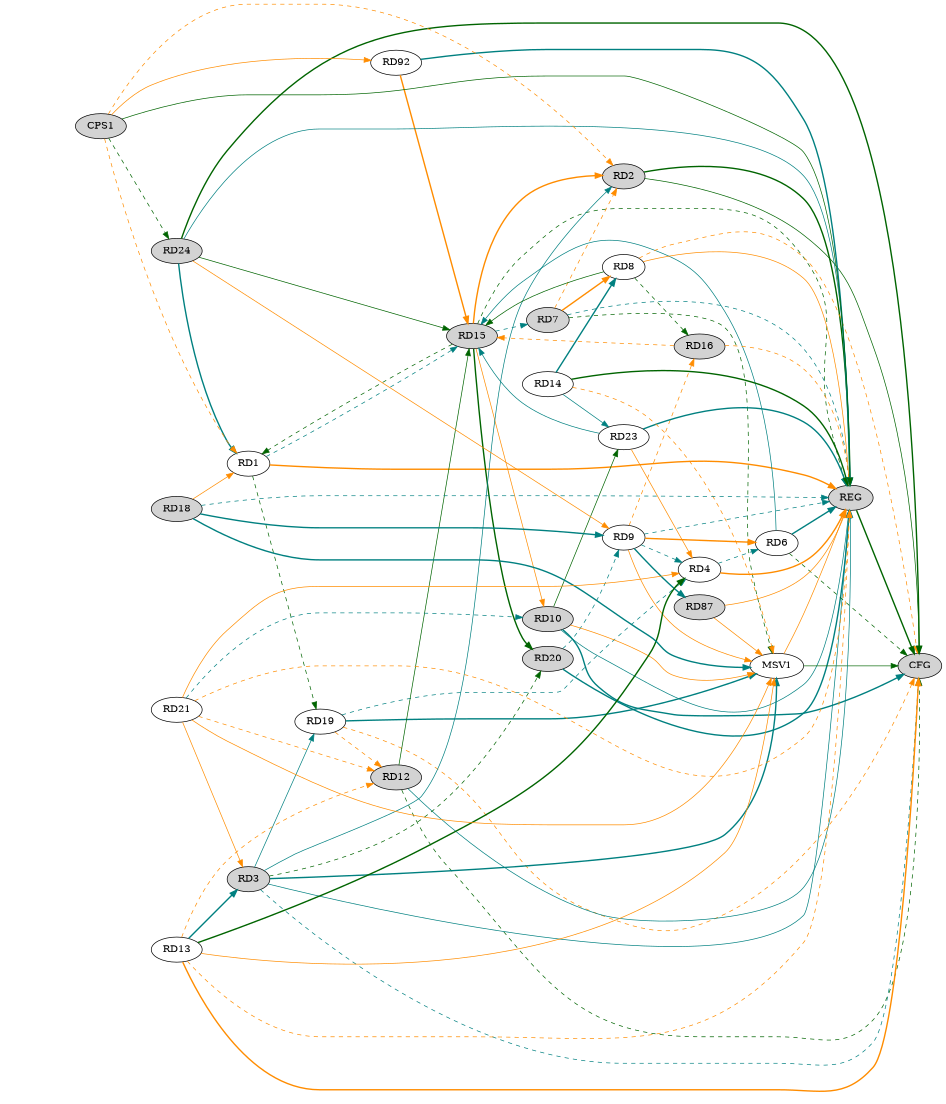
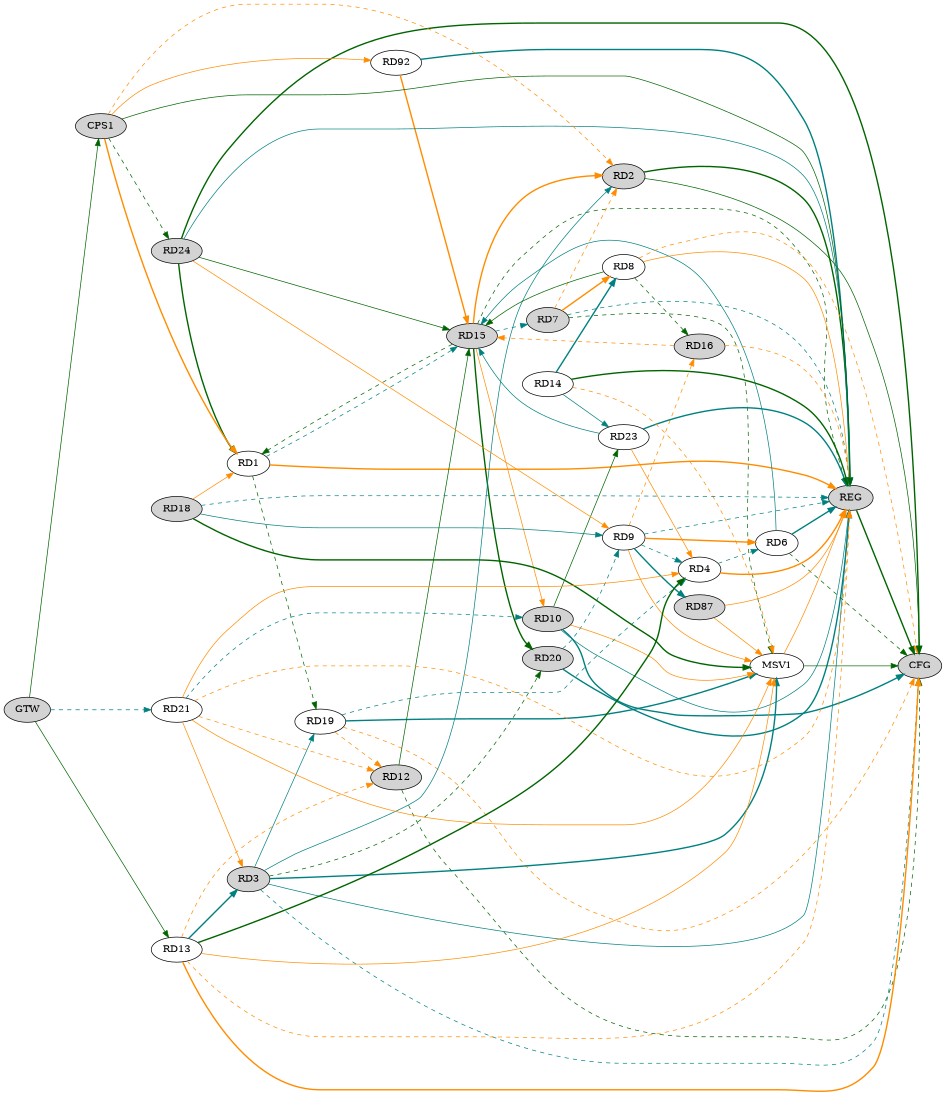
edge "CPS1" -> "RD1": style dashed -> bold
edge "RD24" -> "RD1": color teal -> darkgreen
edge "RD18" -> "RD9": style bold -> solid
edge "RD18" -> "MSV1": color teal -> darkgreen
node "GTW": added
edge "RD12" -> "REG": removed
